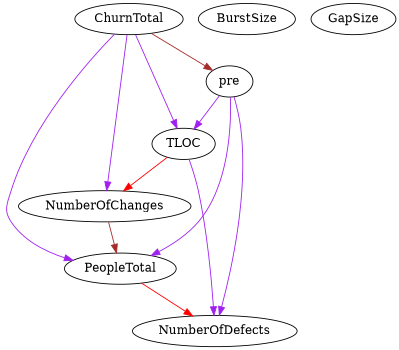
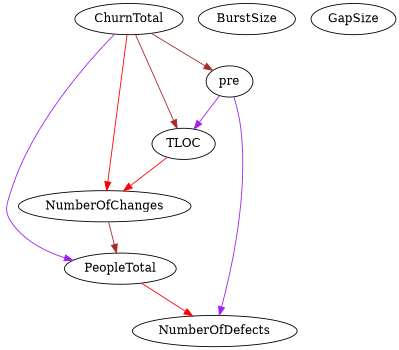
edge "ChurnTotal" -> "TLOC": color purple -> brown
edge "ChurnTotal" -> "NumberOfChanges": color purple -> red
edge "pre" -> "PeopleTotal": removed
edge "TLOC" -> "NumberOfDefects": removed
